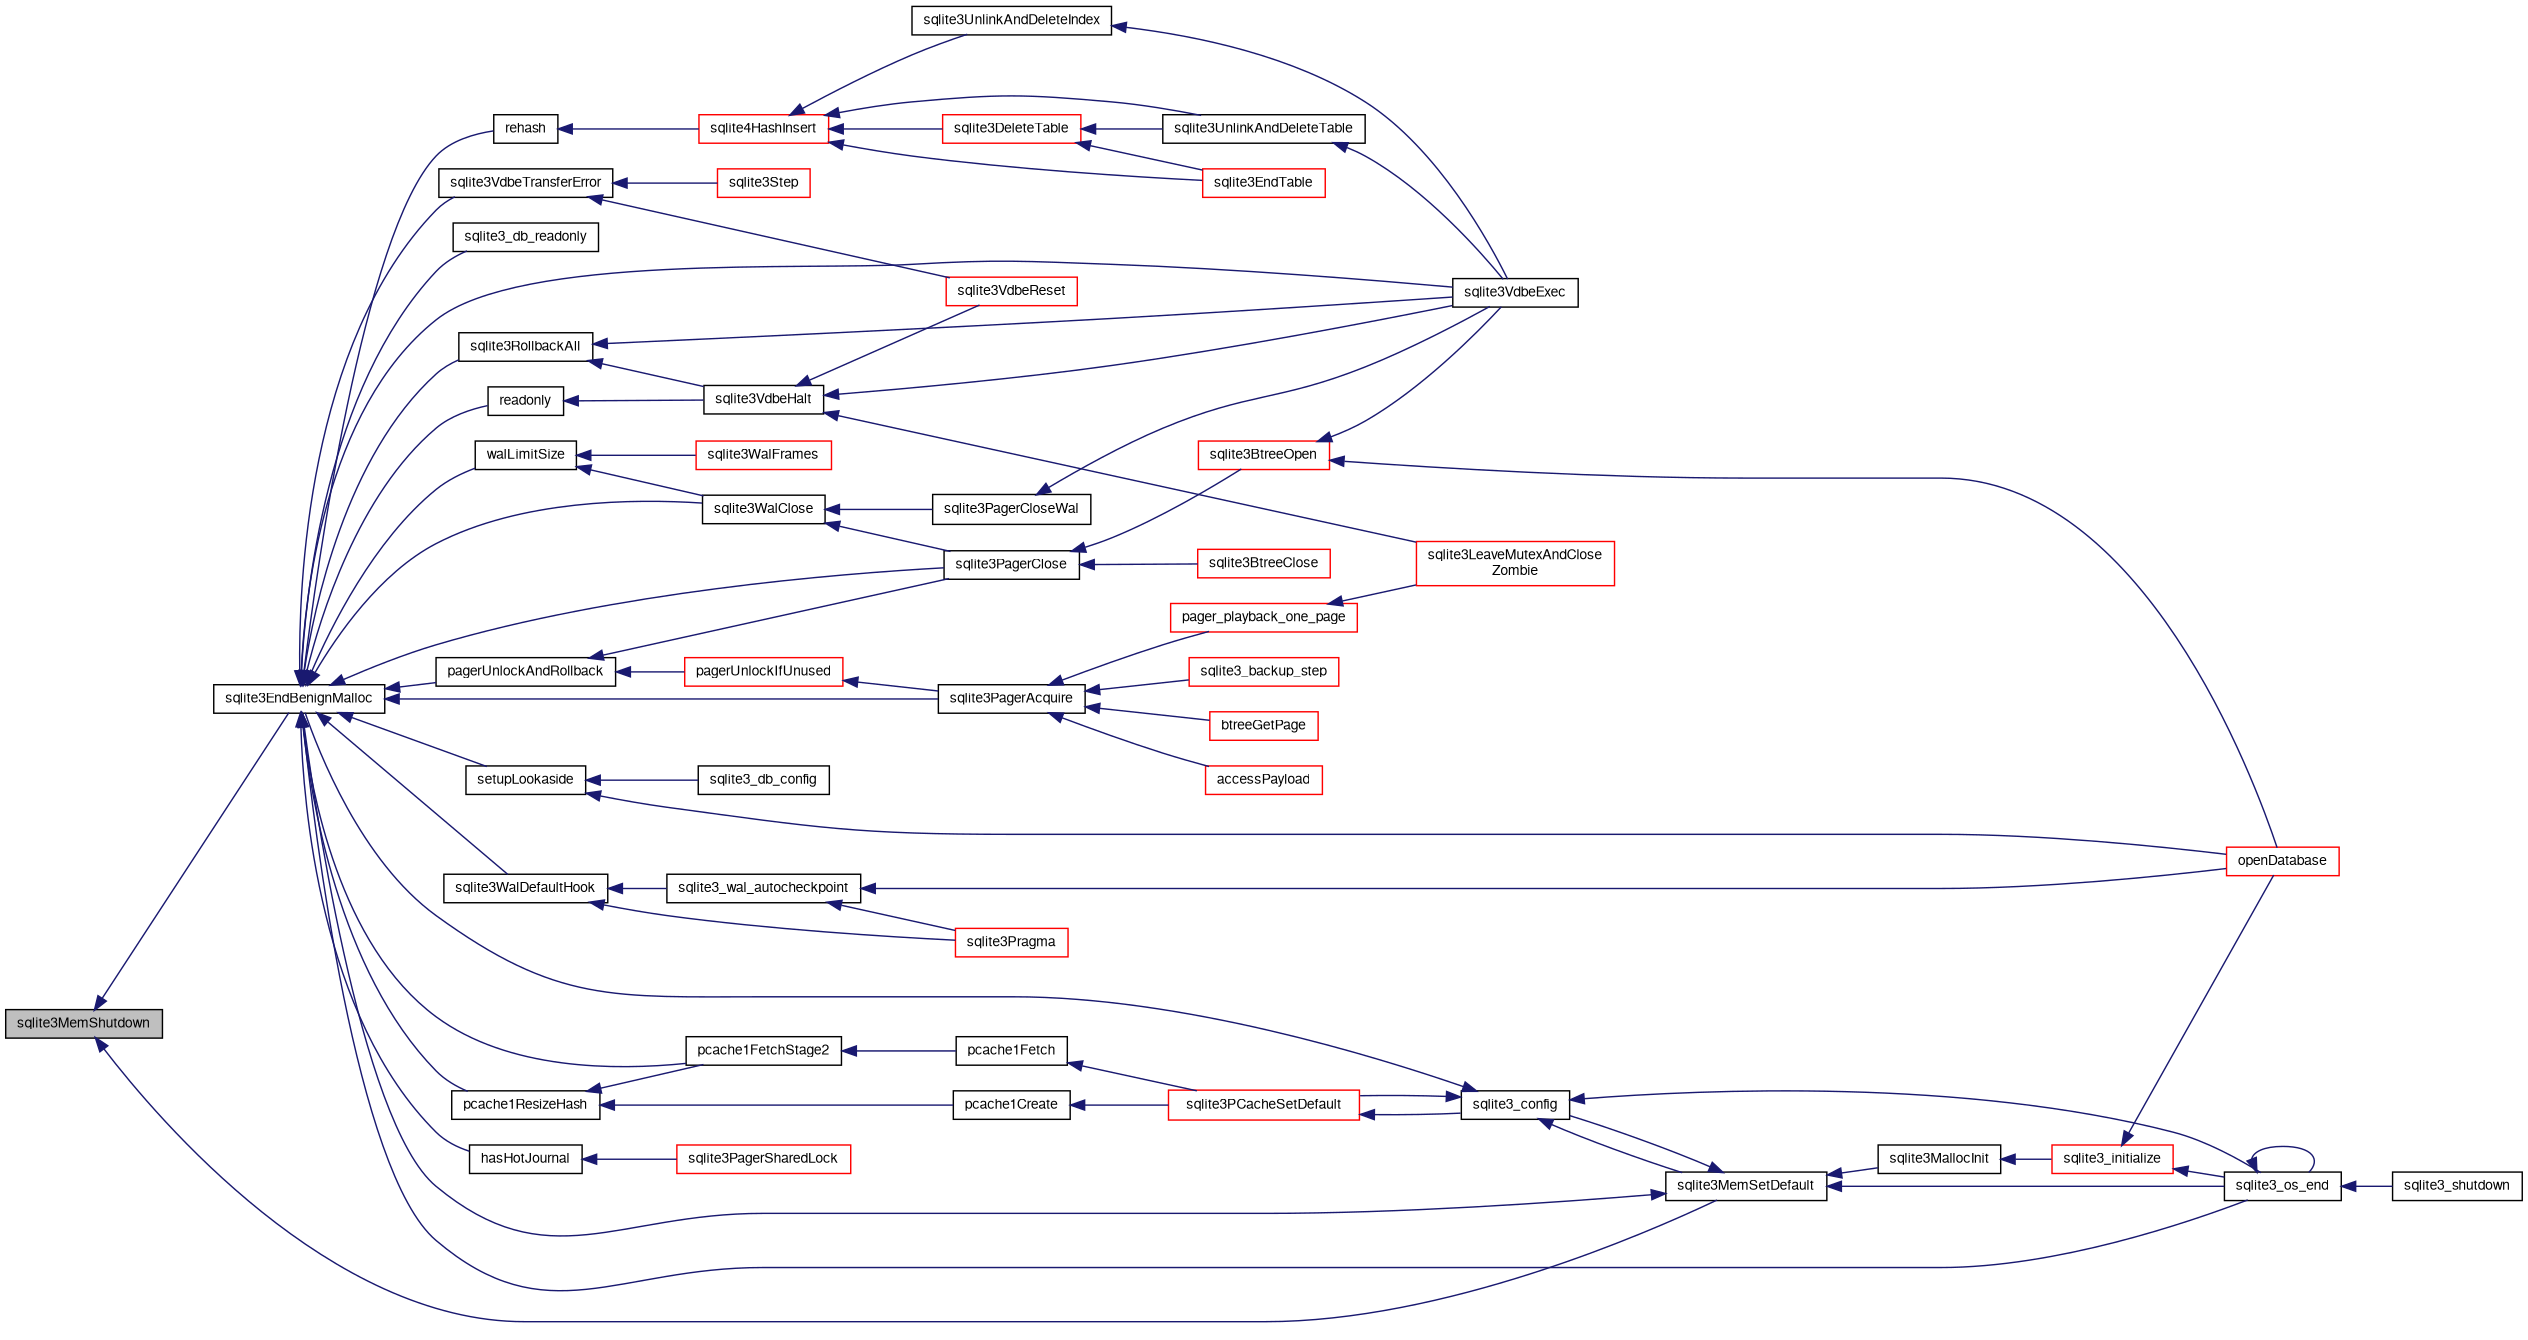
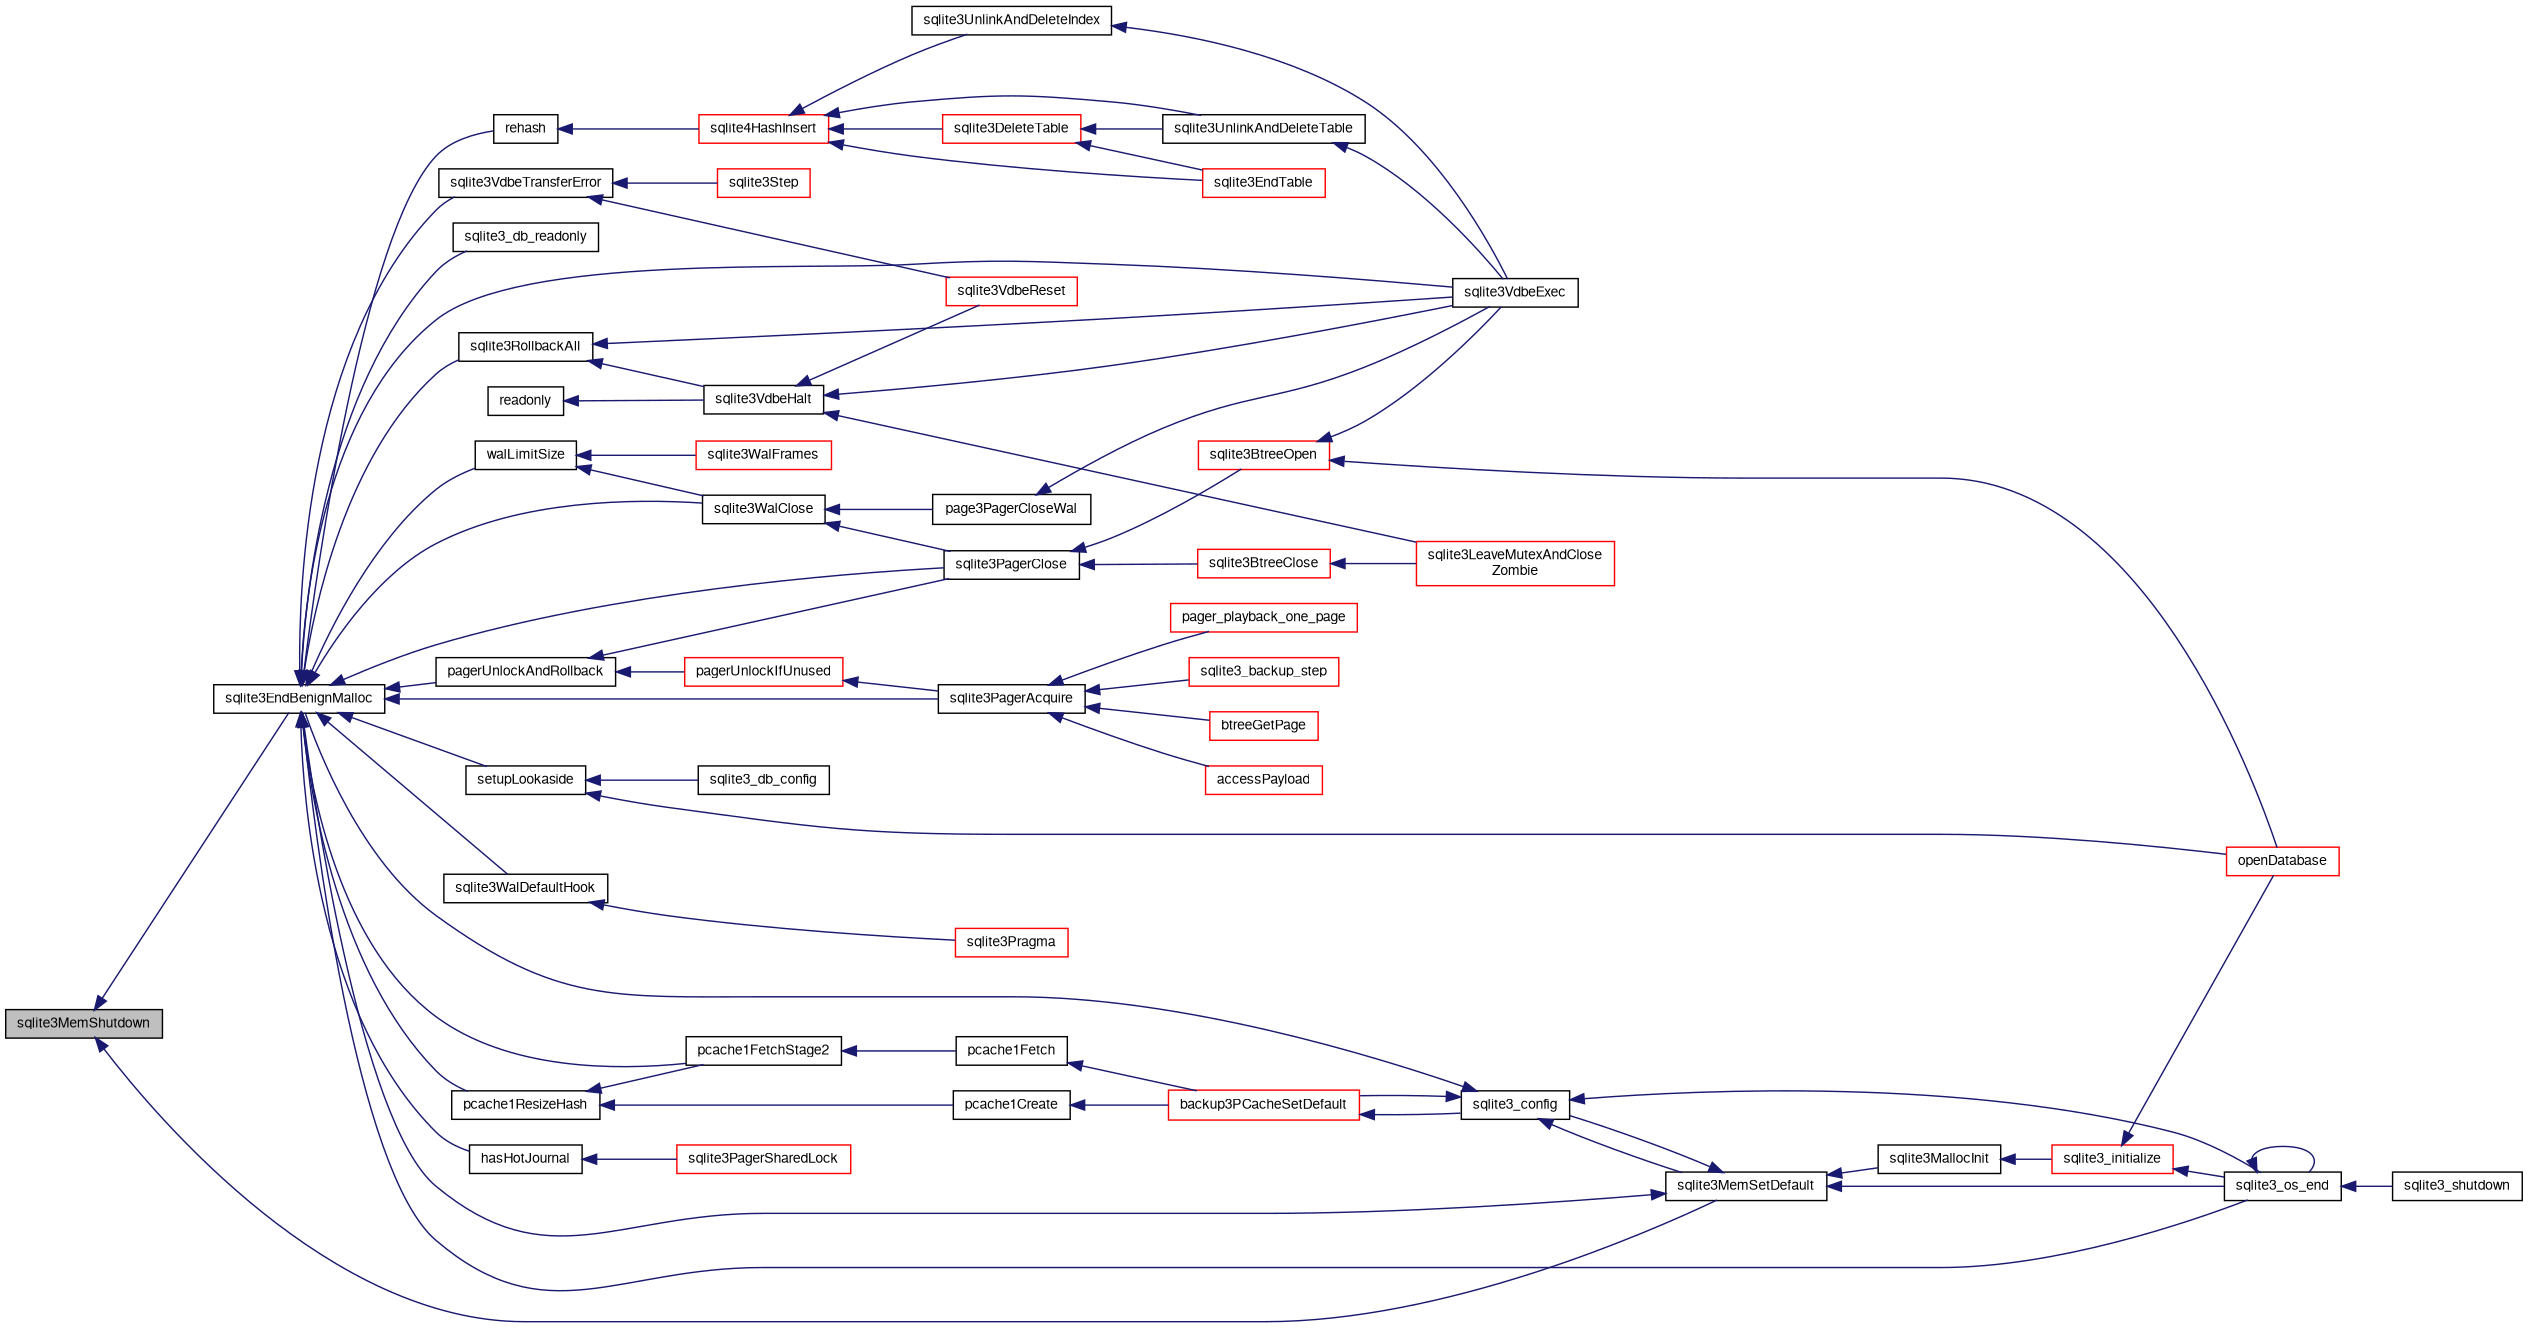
node "sqlite3PagerCloseWal": label "sqlite3PagerCloseWal" -> "page3PagerCloseWal"
edge "readonly" -> "sqlite3EndBenignMalloc": removed
edge "sqlite3LeaveMutexAndClose Zombie" -> "pager_playback_one_page": now "sqlite3LeaveMutexAndClose Zombie" -> "sqlite3BtreeClose"
node "sqlite3_wal_autocheckpoint": removed
node "sqlite3PCacheSetDefault": label "sqlite3PCacheSetDefault" -> "backup3PCacheSetDefault"
